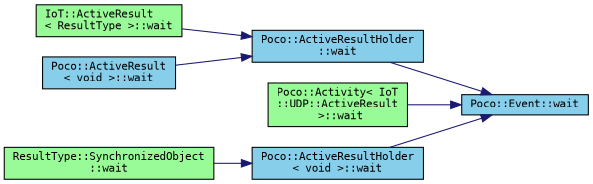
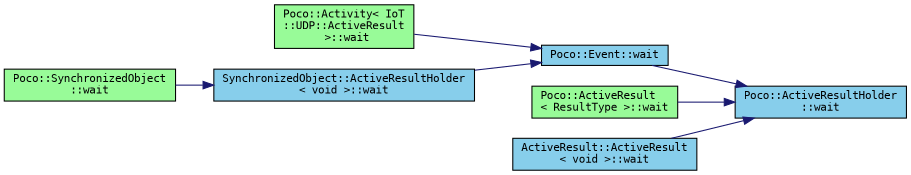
node "IoT::ActiveResult < ResultType >::wait": label "IoT::ActiveResult < ResultType >::wait" -> "Poco::ActiveResult < ResultType >::wait"
node "Poco::ActiveResult < void >::wait": label "Poco::ActiveResult < void >::wait" -> "ActiveResult::ActiveResult < void >::wait"
edge "Poco::ActiveResultHolder ::wait" -> "Poco::Event::wait": reversed
node "ResultType::SynchronizedObject ::wait": label "ResultType::SynchronizedObject ::wait" -> "Poco::SynchronizedObject ::wait"
node "Poco::ActiveResultHolder < void >::wait": label "Poco::ActiveResultHolder < void >::wait" -> "SynchronizedObject::ActiveResultHolder < void >::wait"
